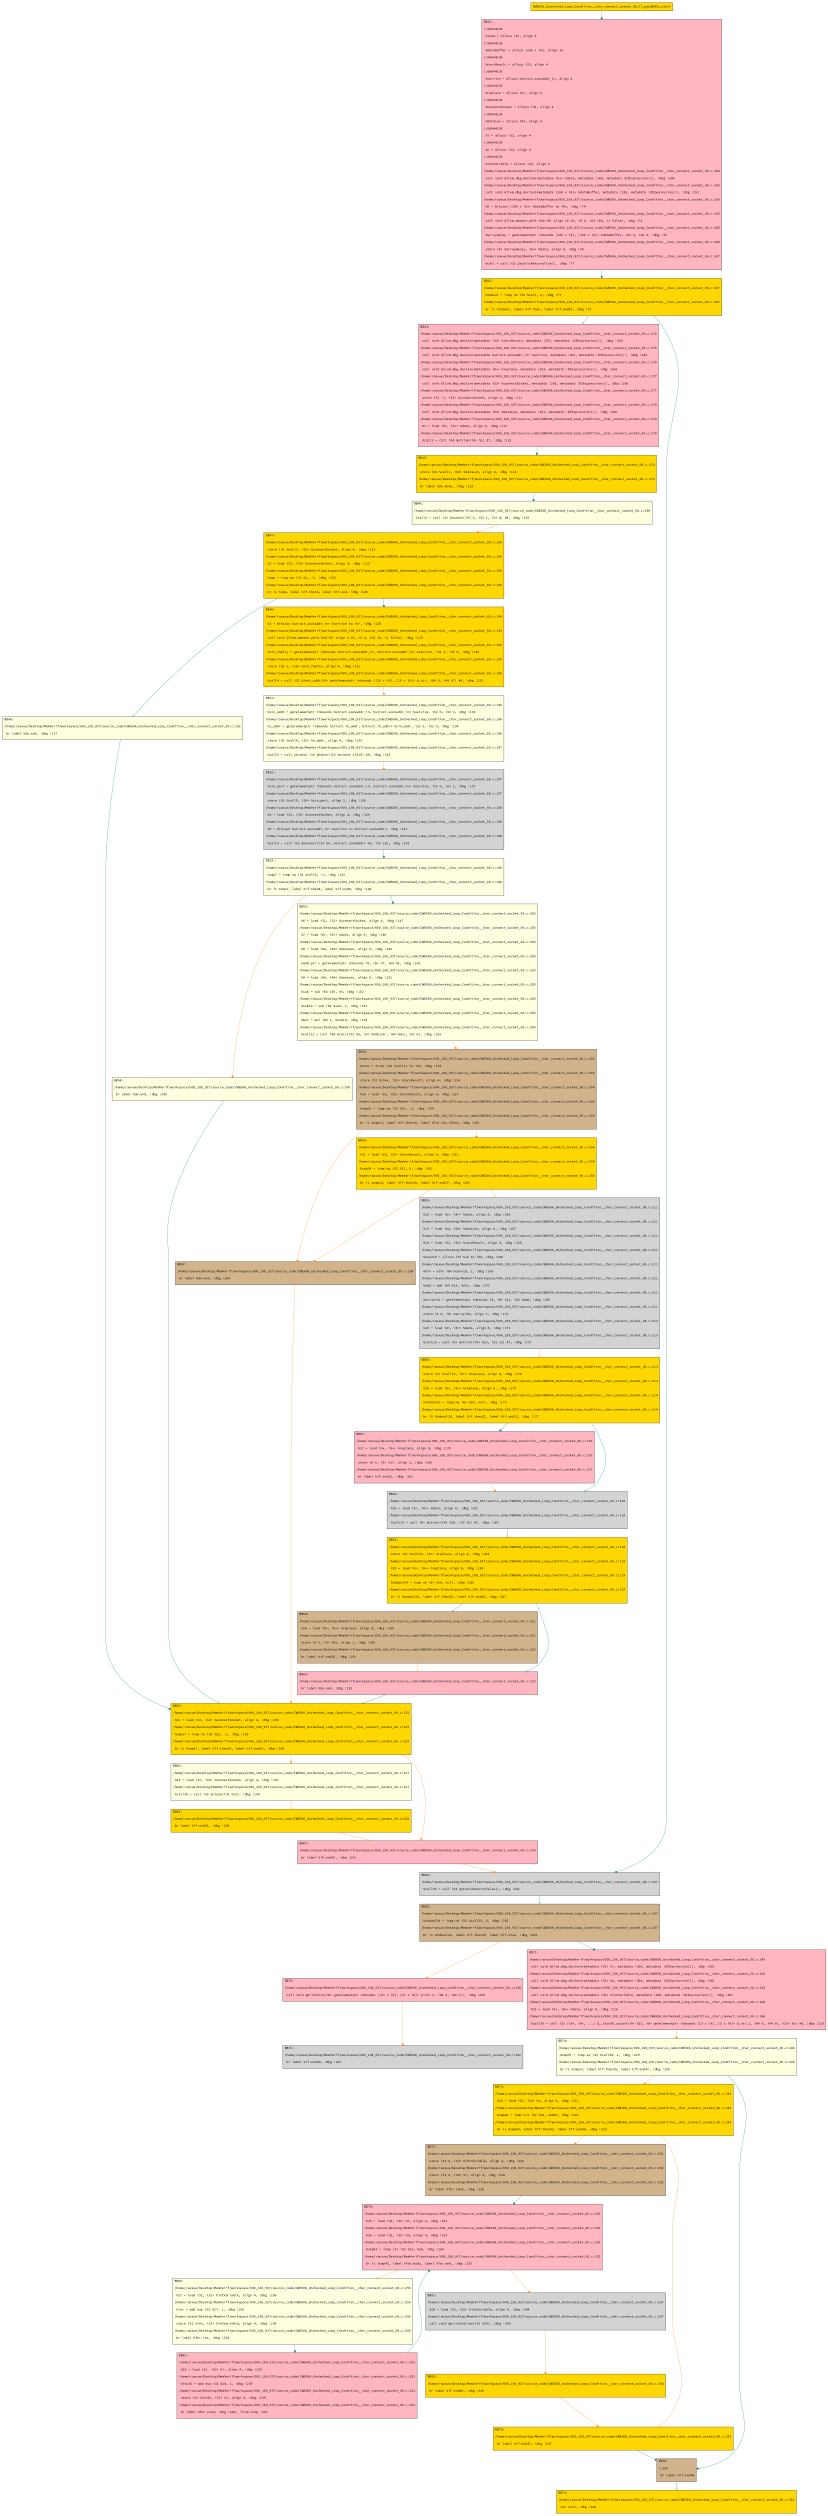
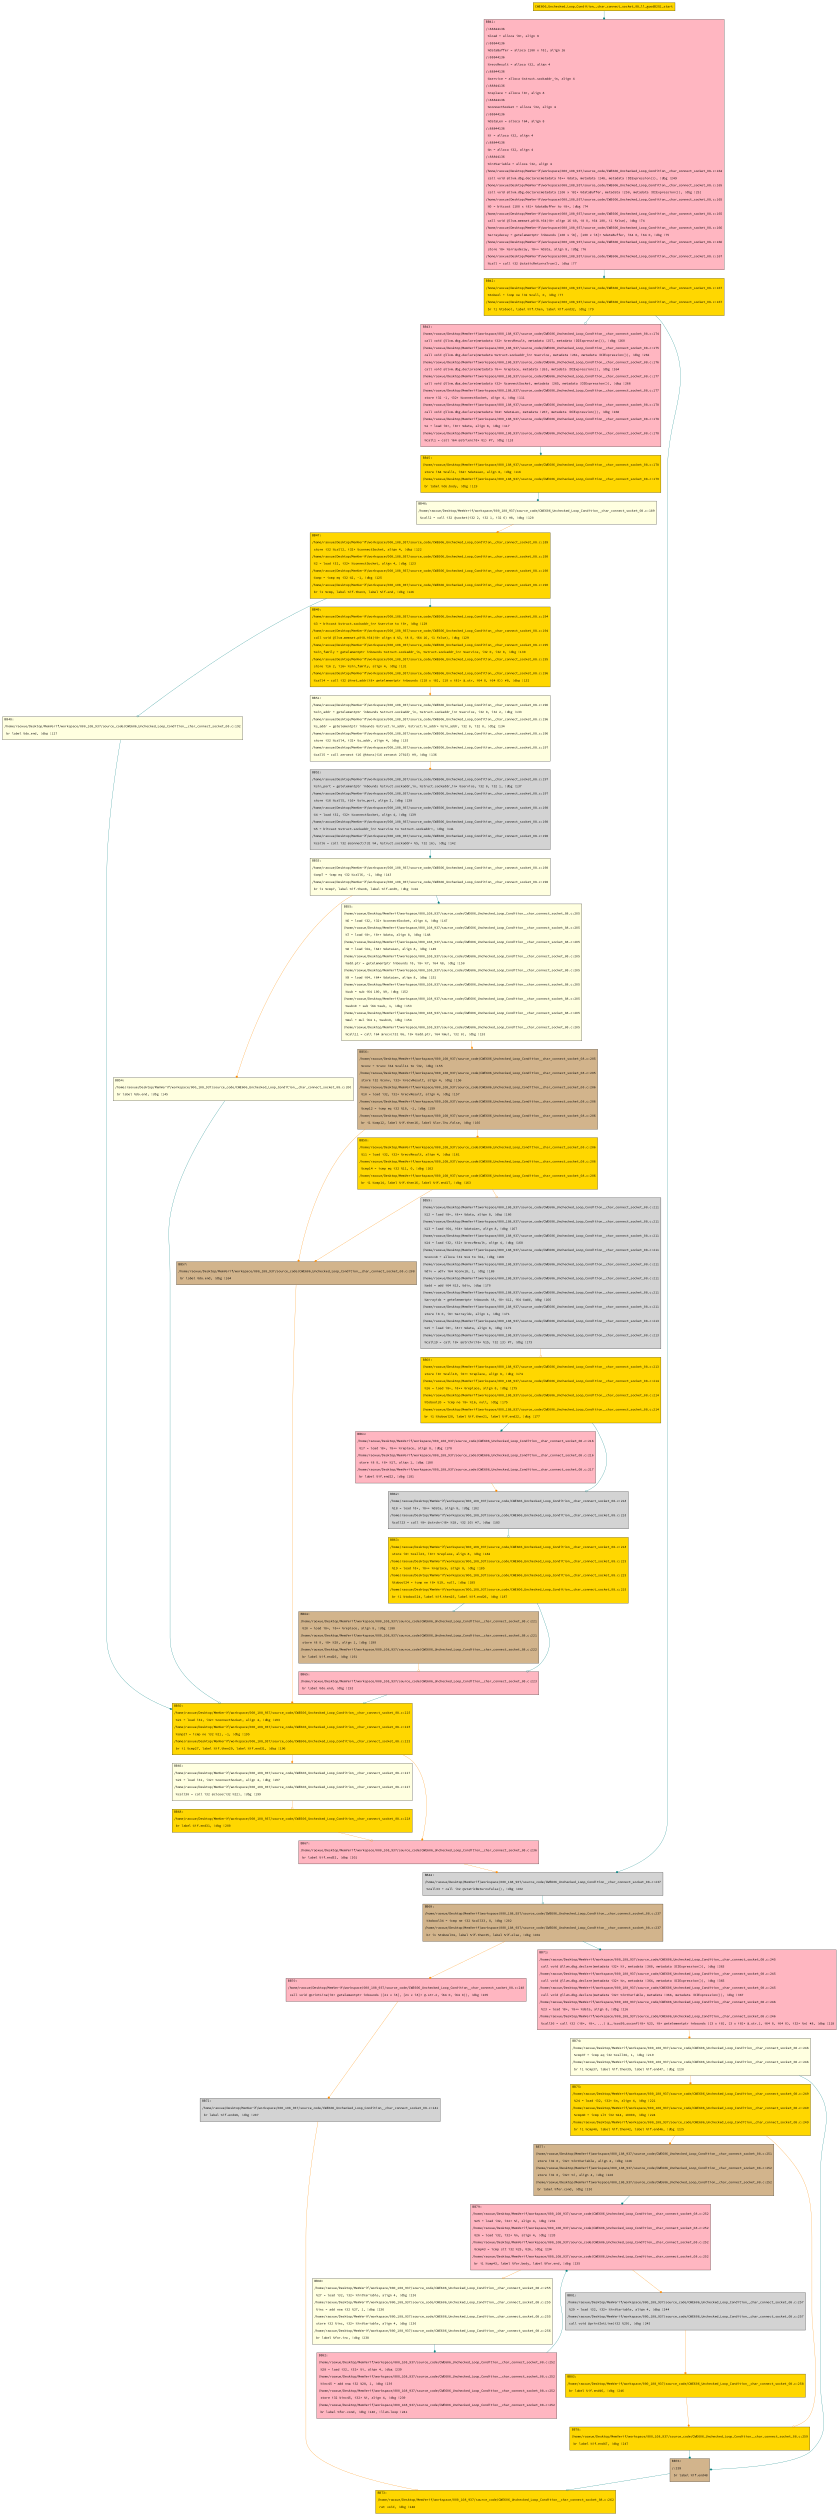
edge "BB72:" -> "BB73:": added
